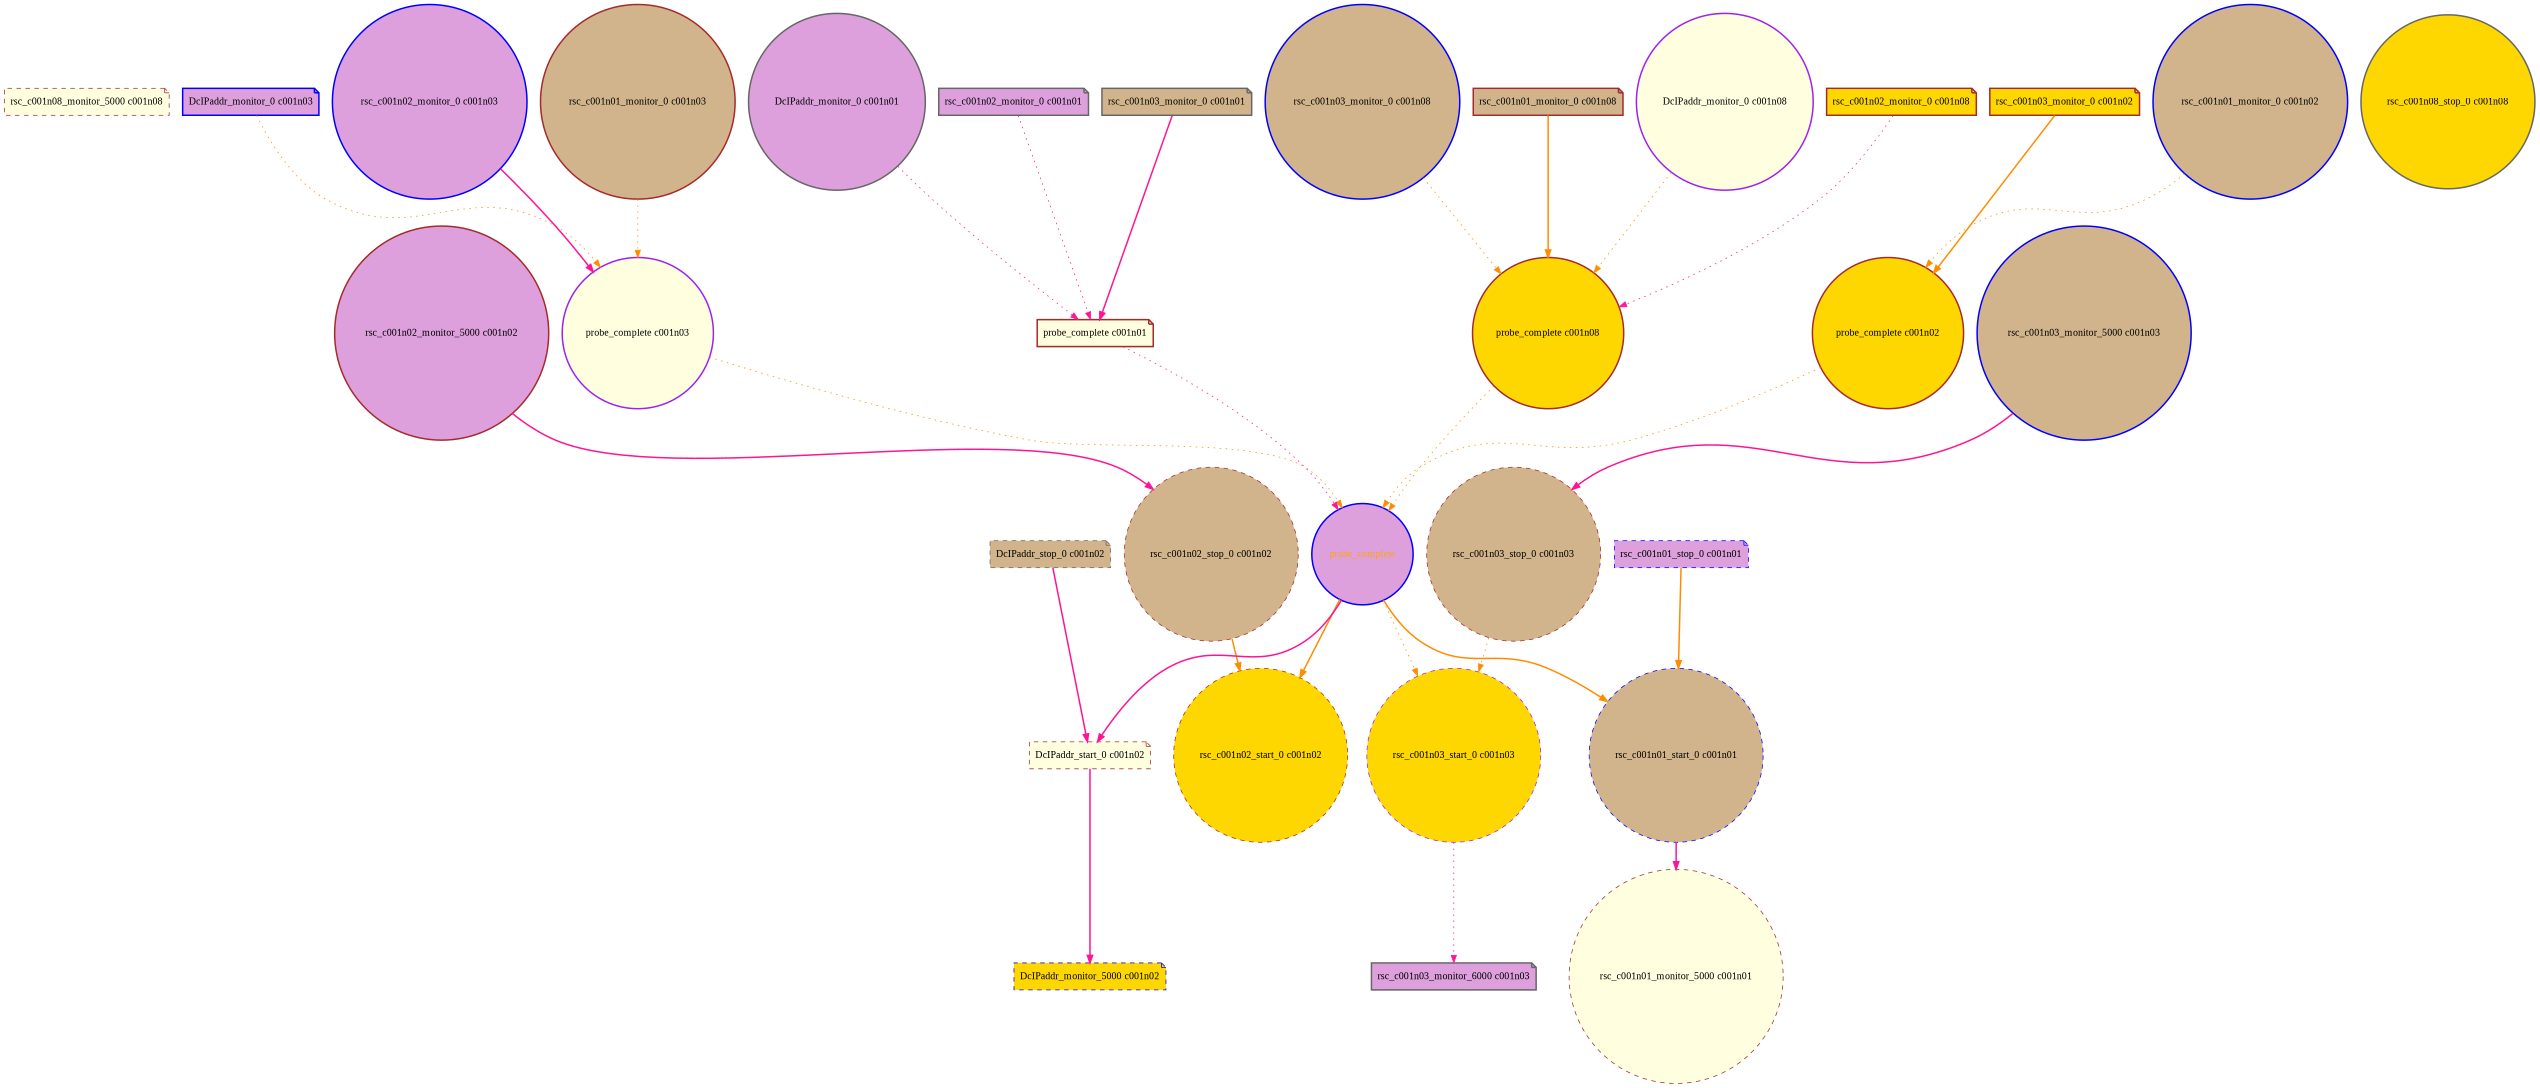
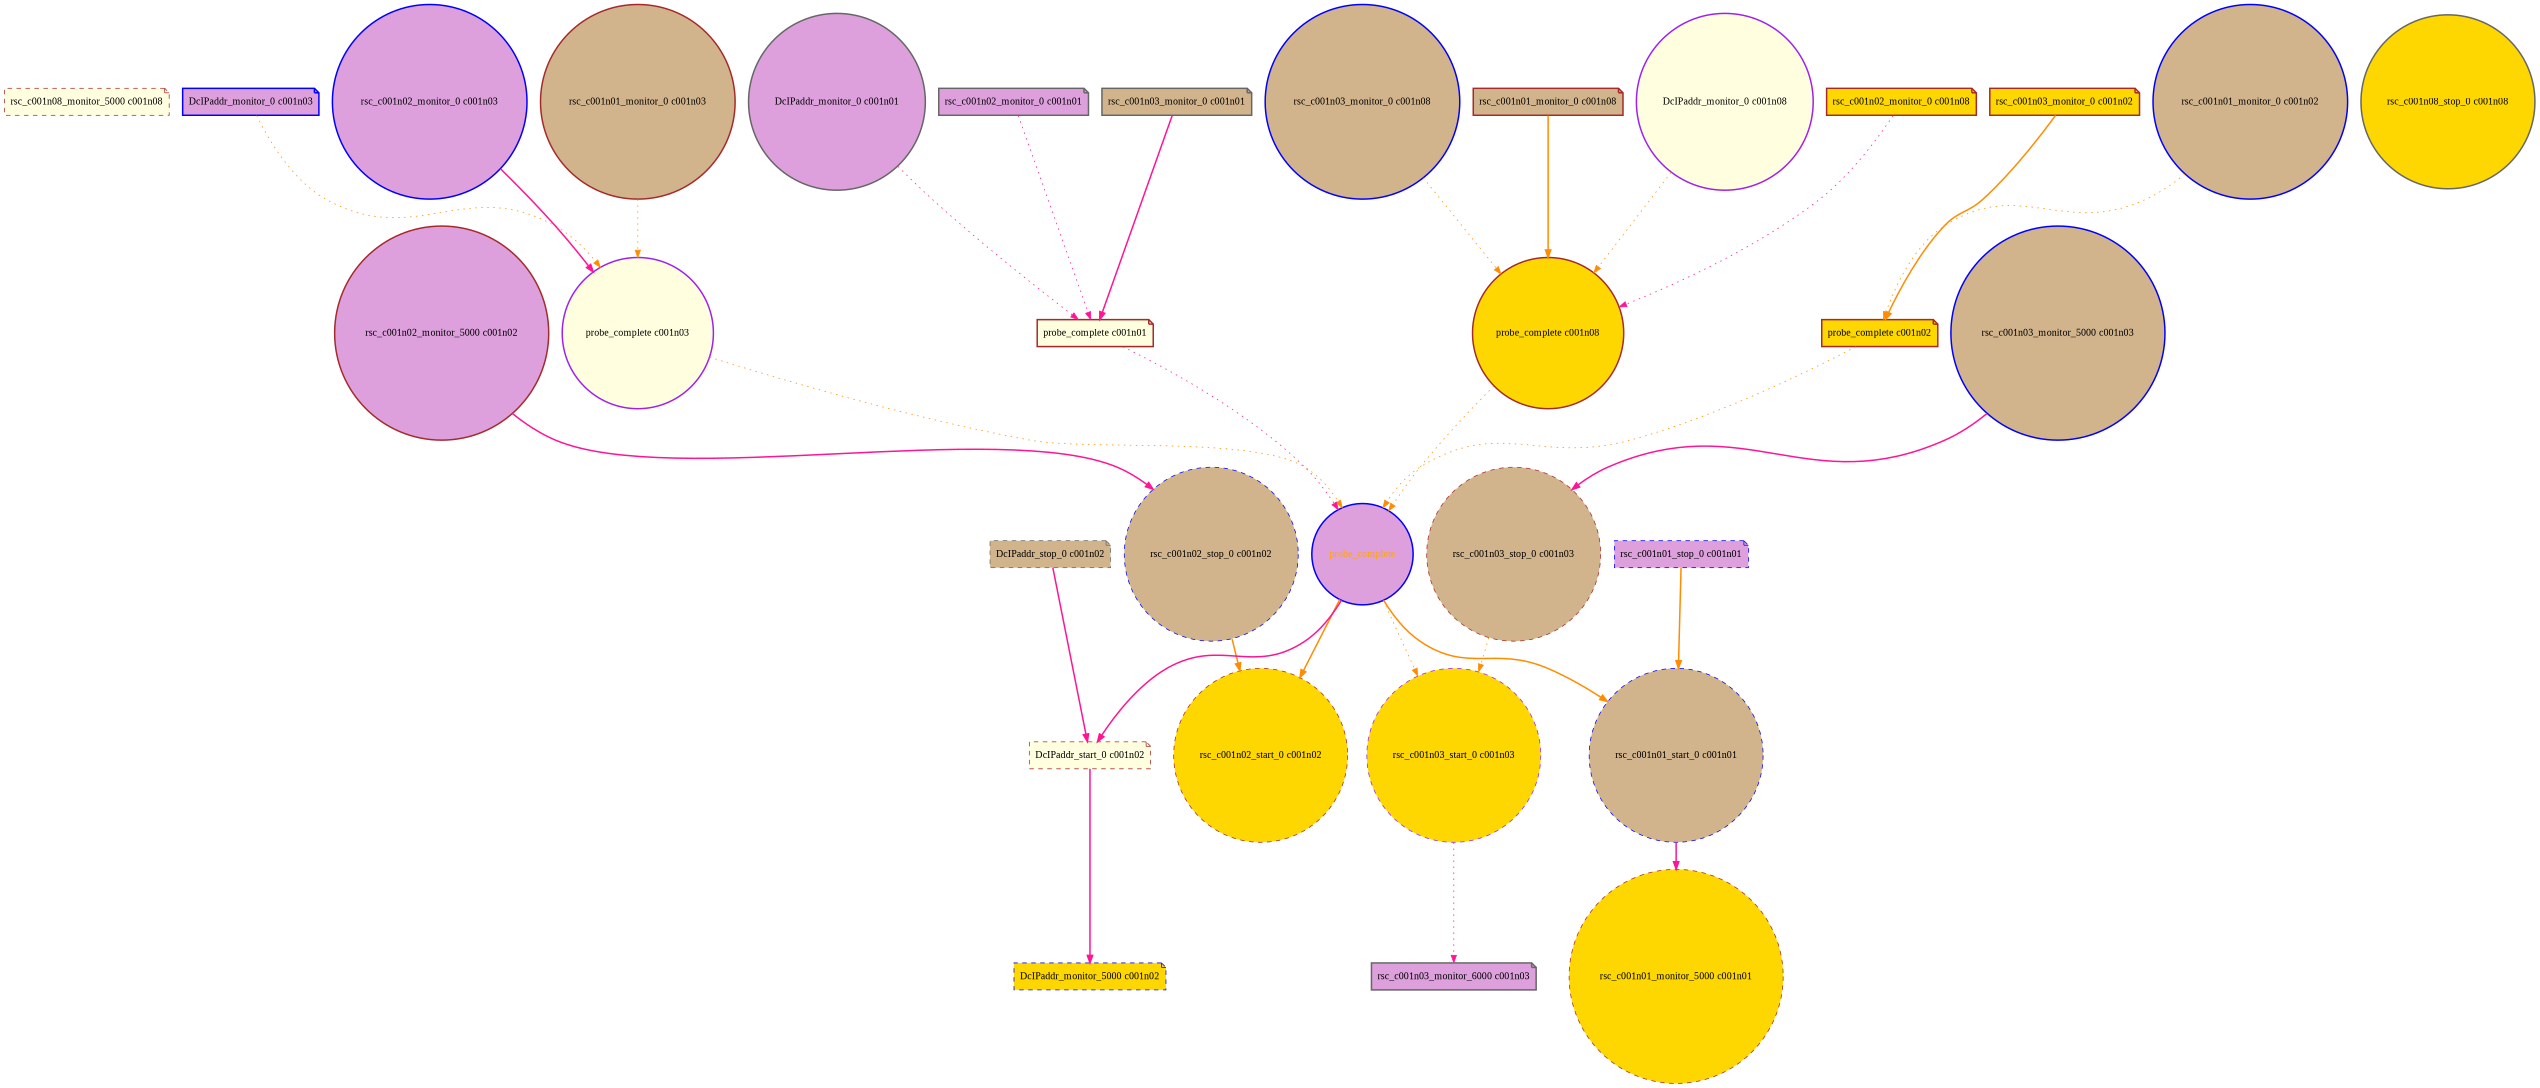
node "probe_complete c001n02": shape circle -> note
node "rsc_c001n02_stop_0 c001n02": color brown -> blue
node "rsc_c001n01_monitor_5000 c001n01": fillcolor lightyellow -> gold
